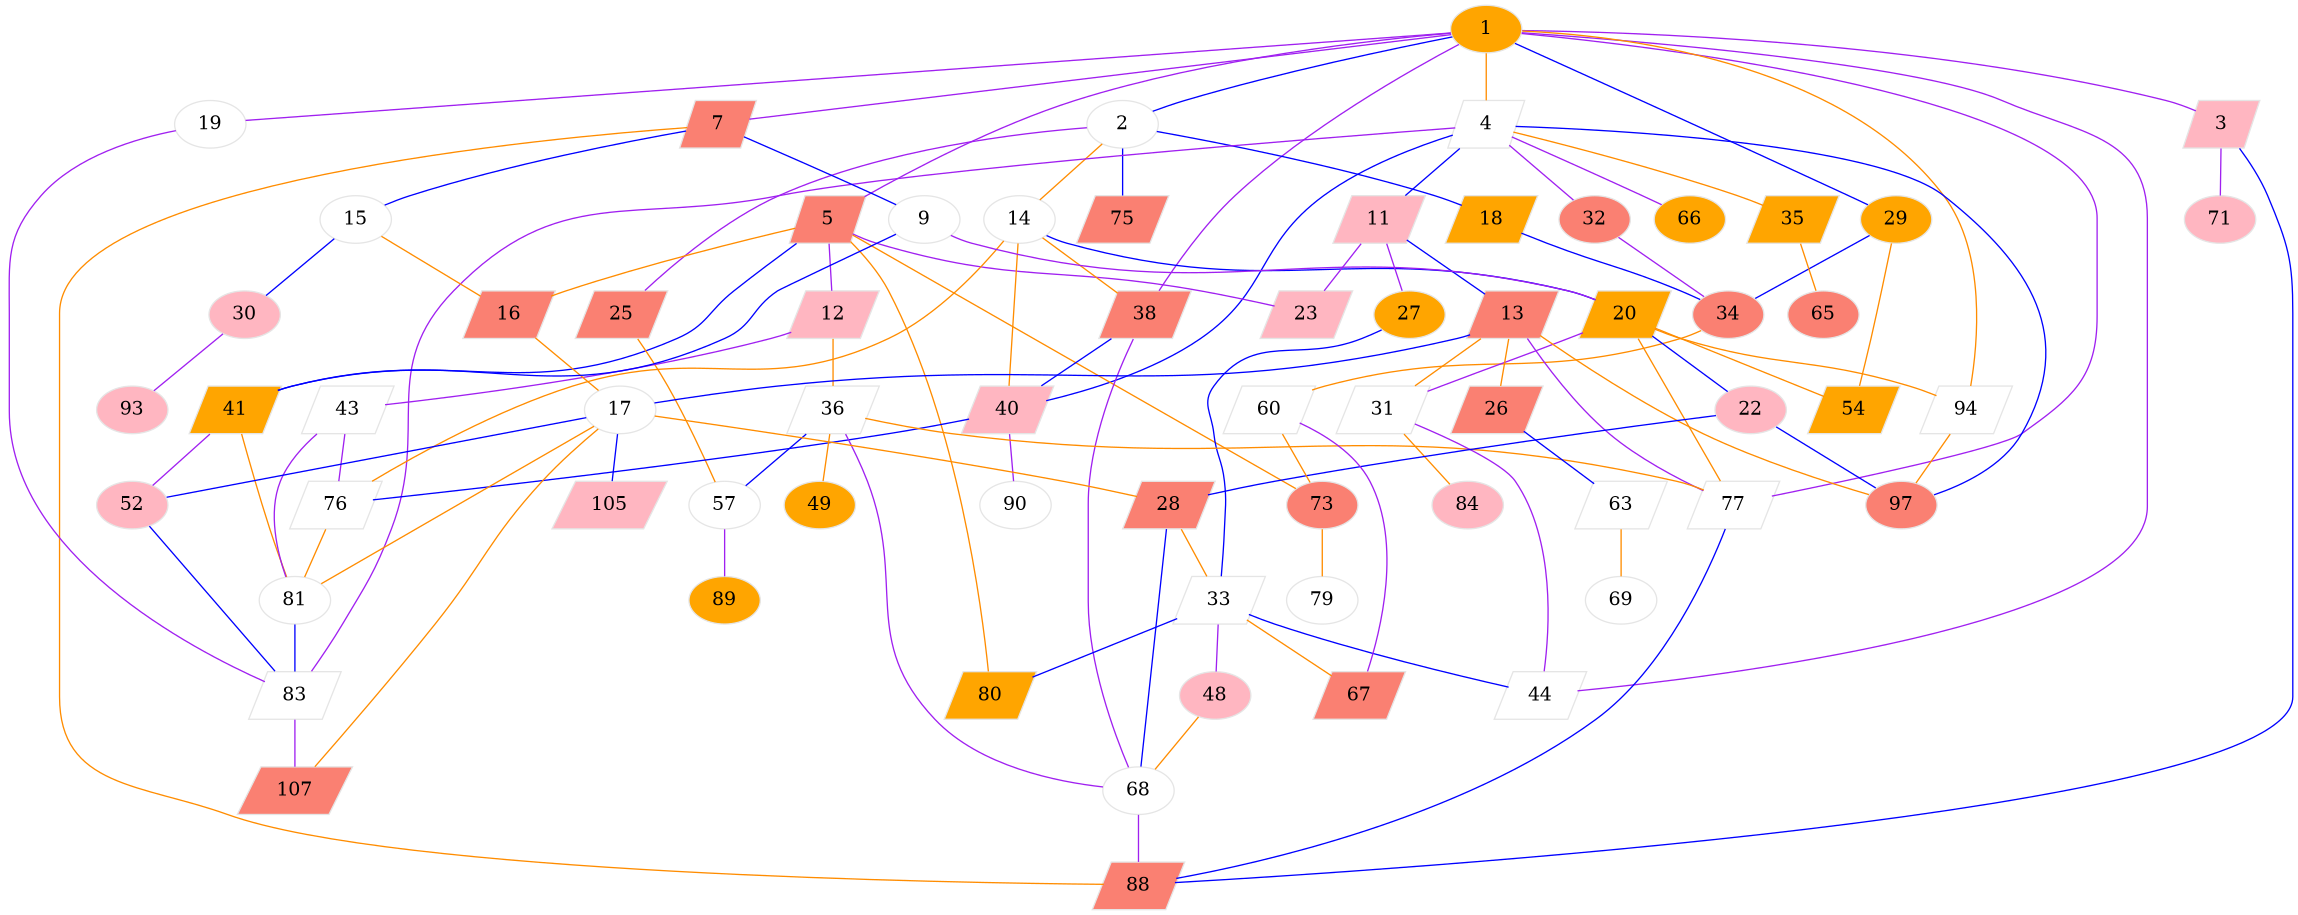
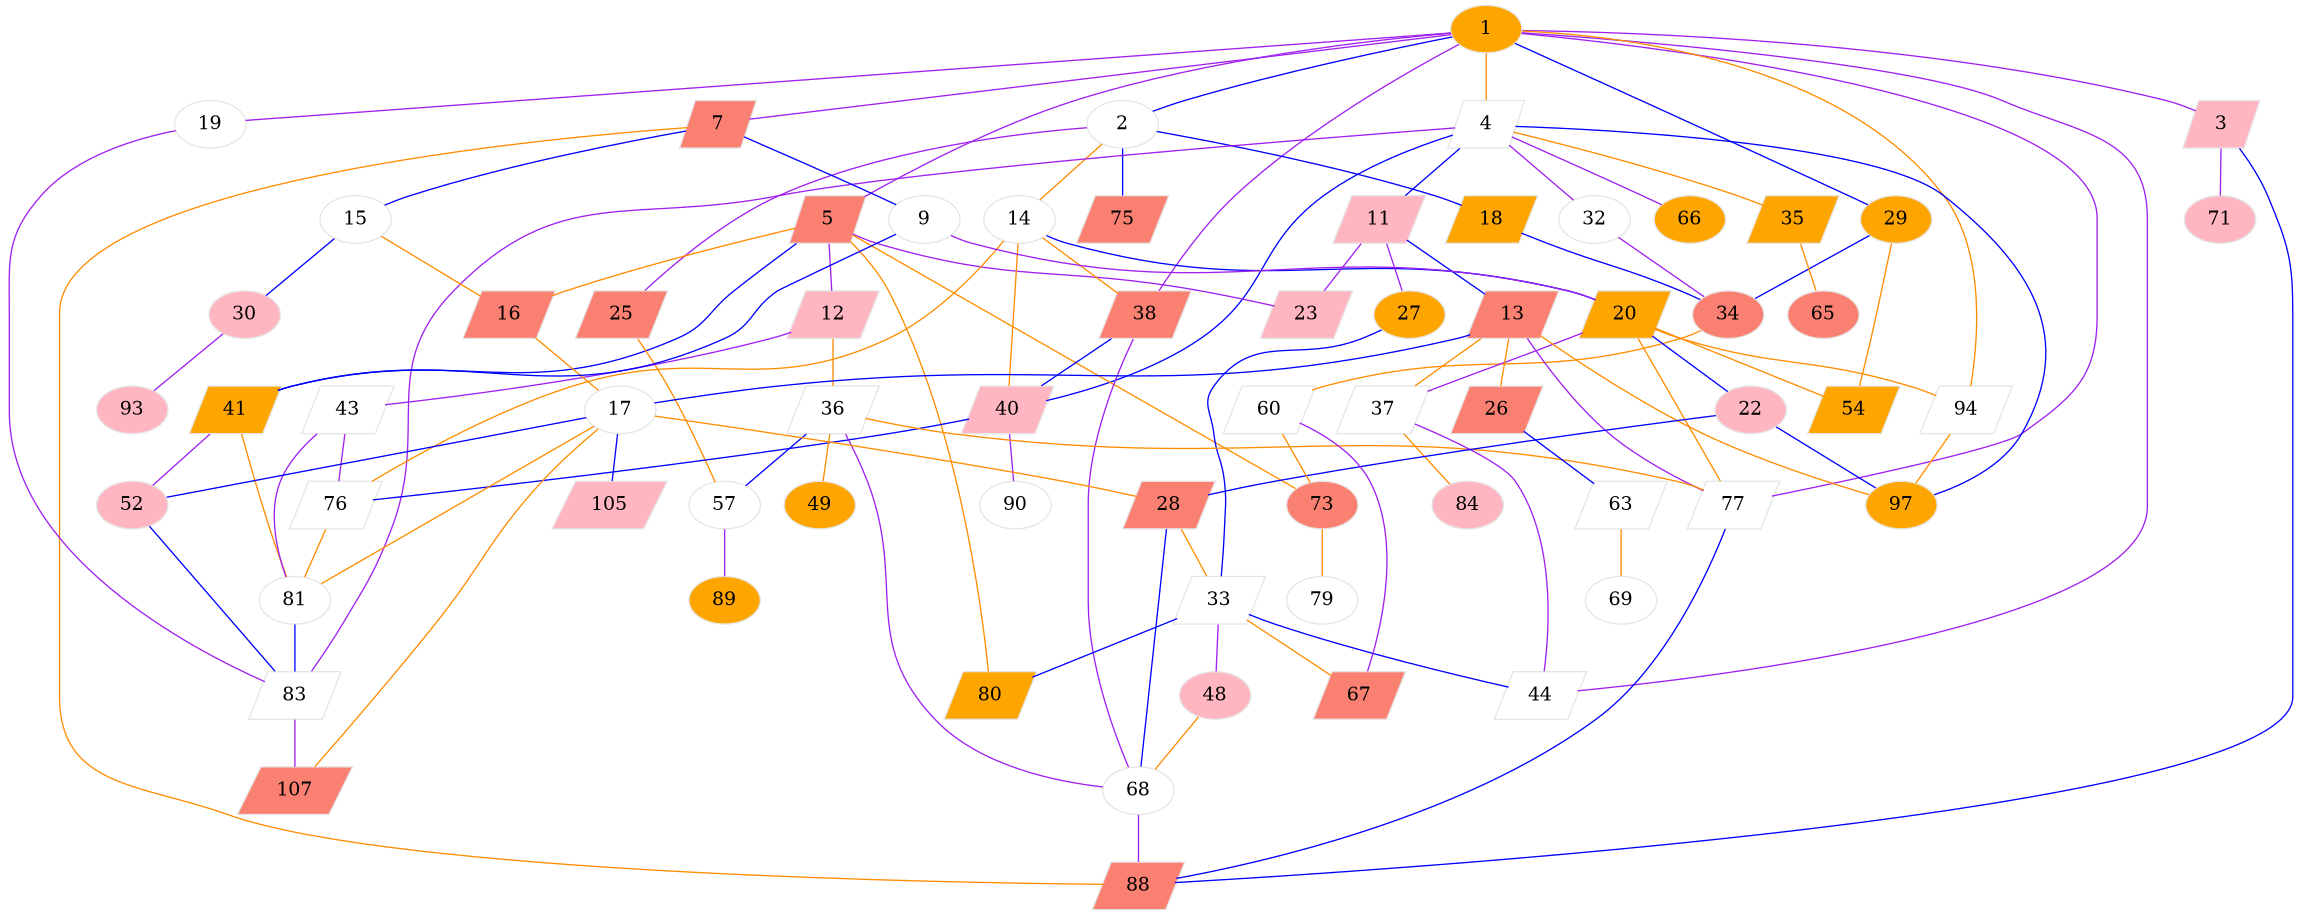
node "32": fillcolor salmon -> white
node "31": label "31" -> "37"
node "97": fillcolor salmon -> orange
